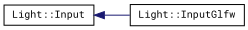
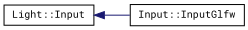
node "Light::InputGlfw": label "Light::InputGlfw" -> "Input::InputGlfw"
